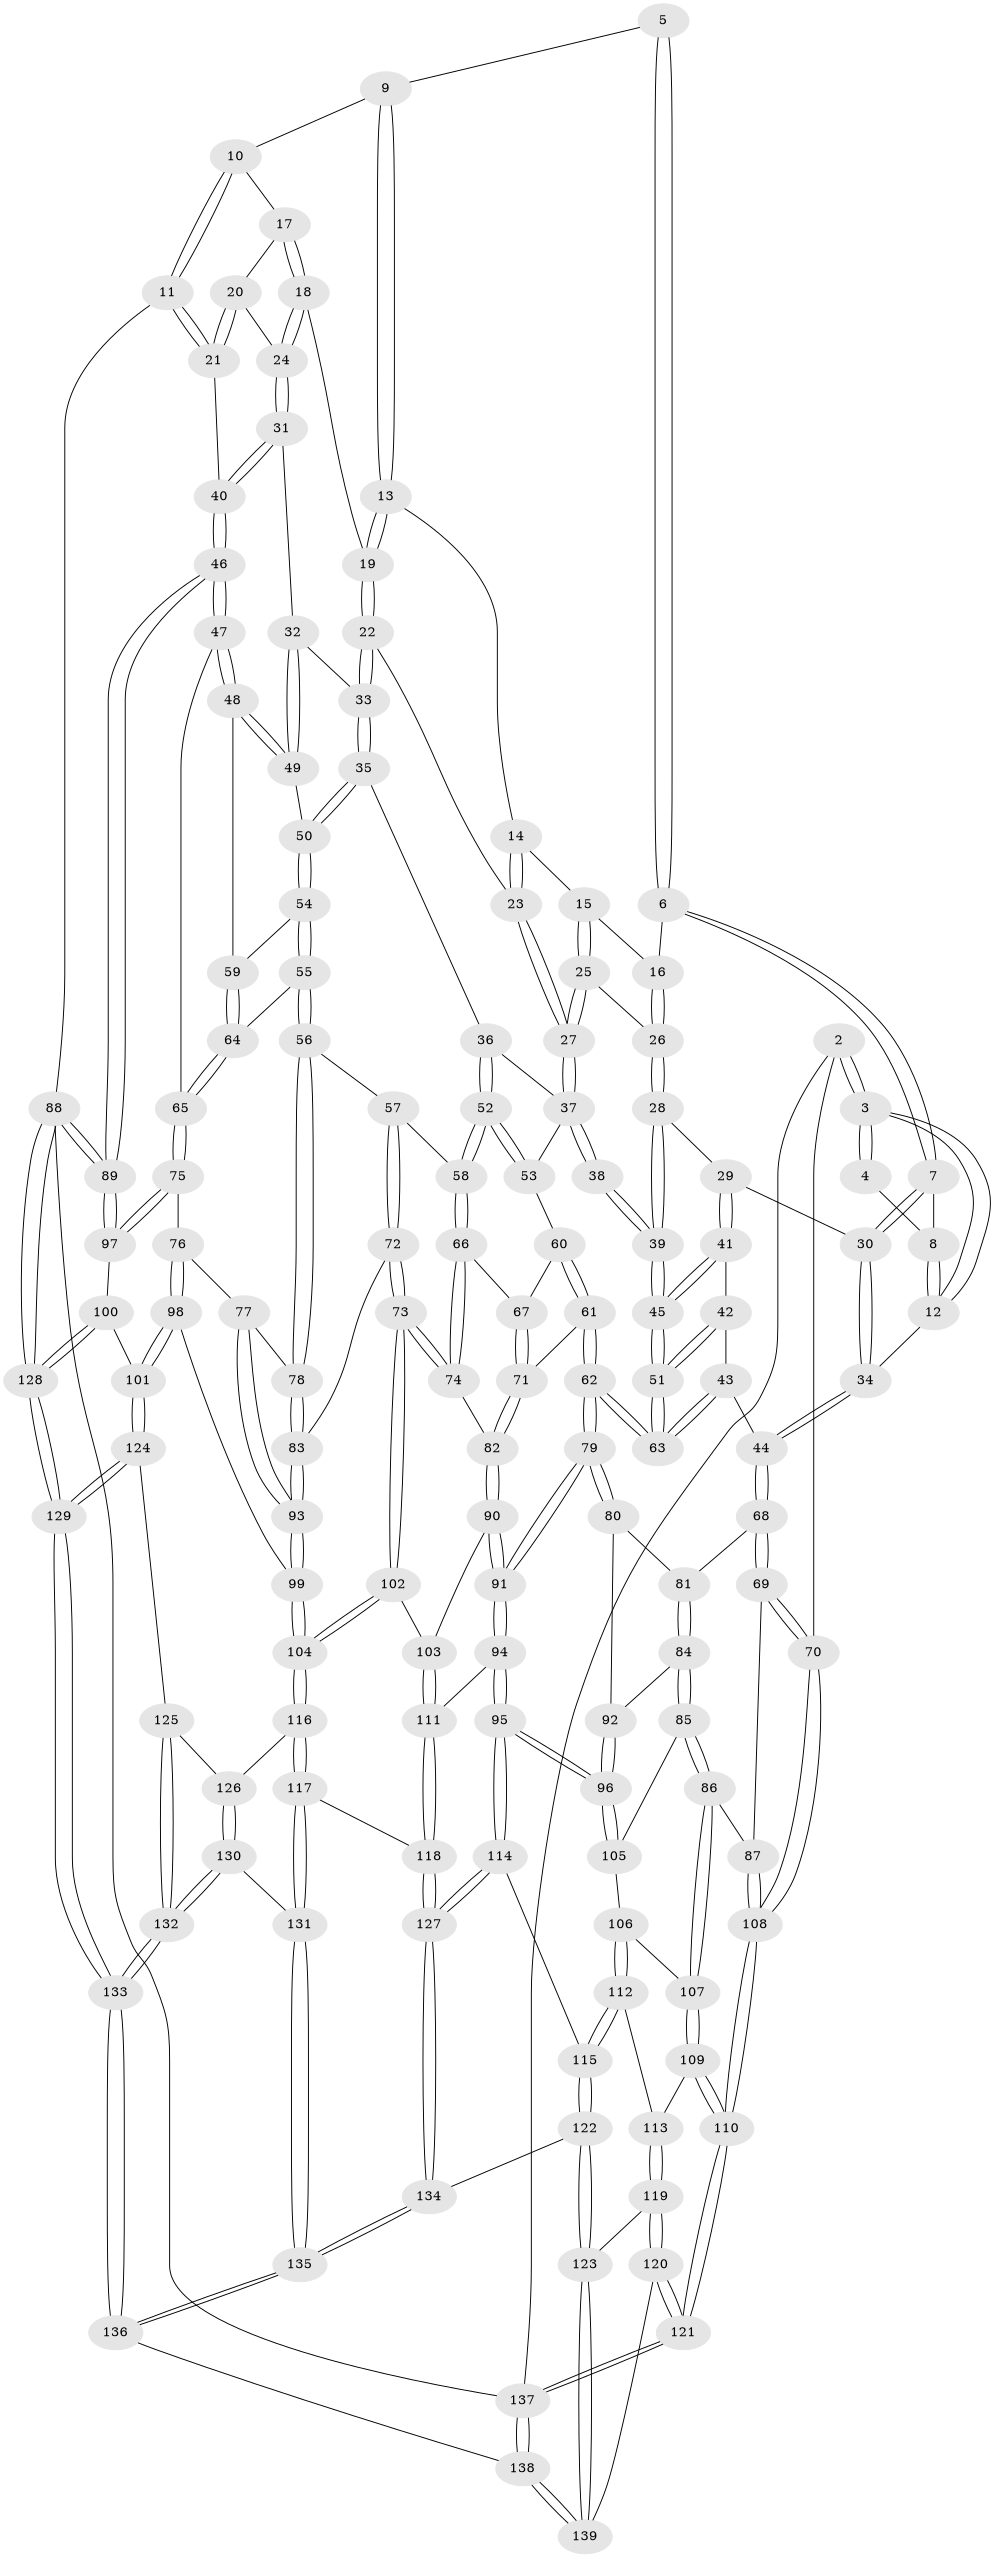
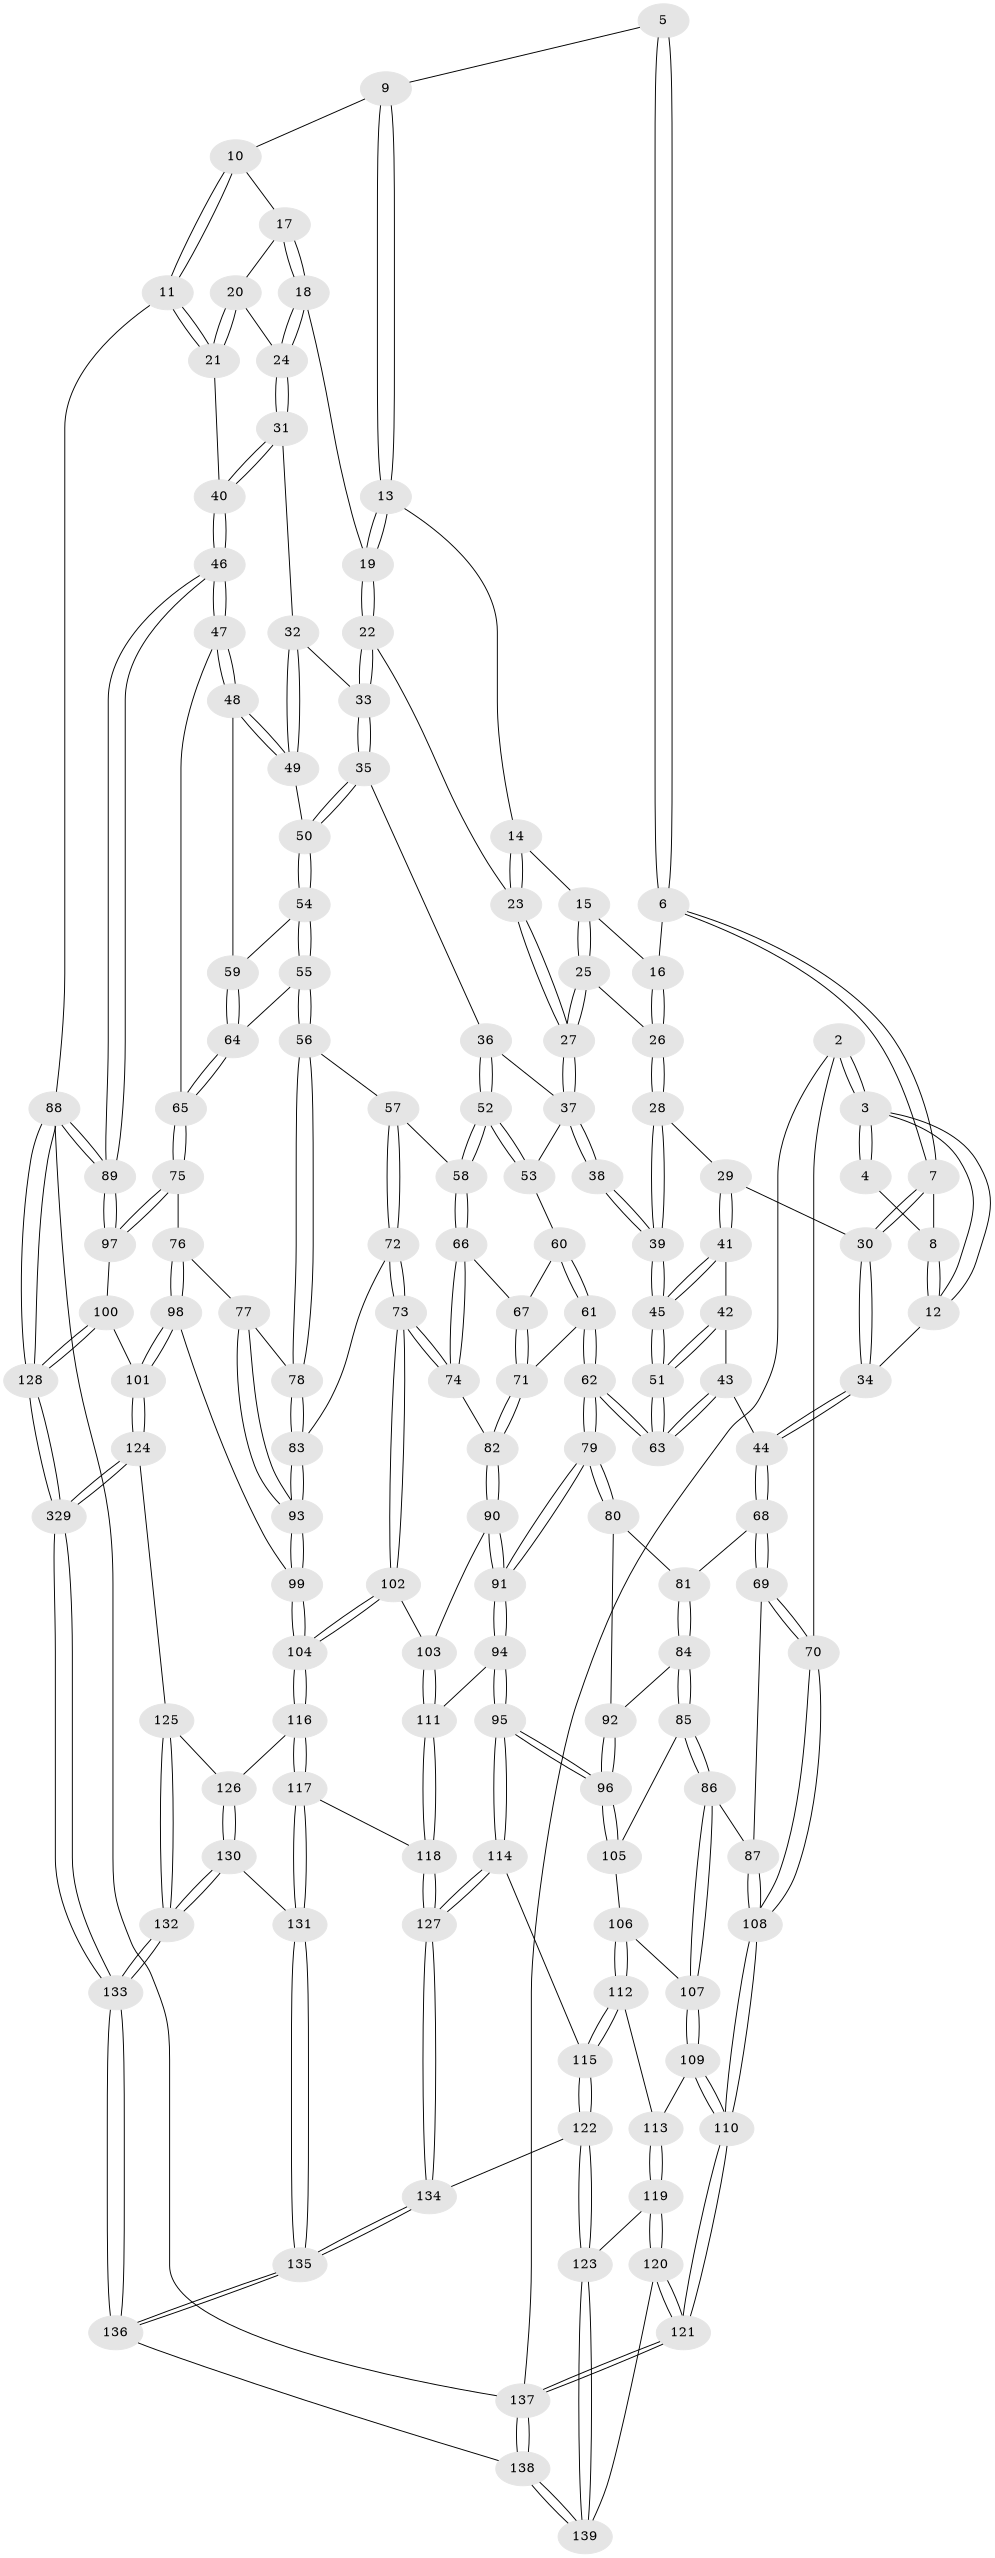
node "129": label "129" -> "329"
